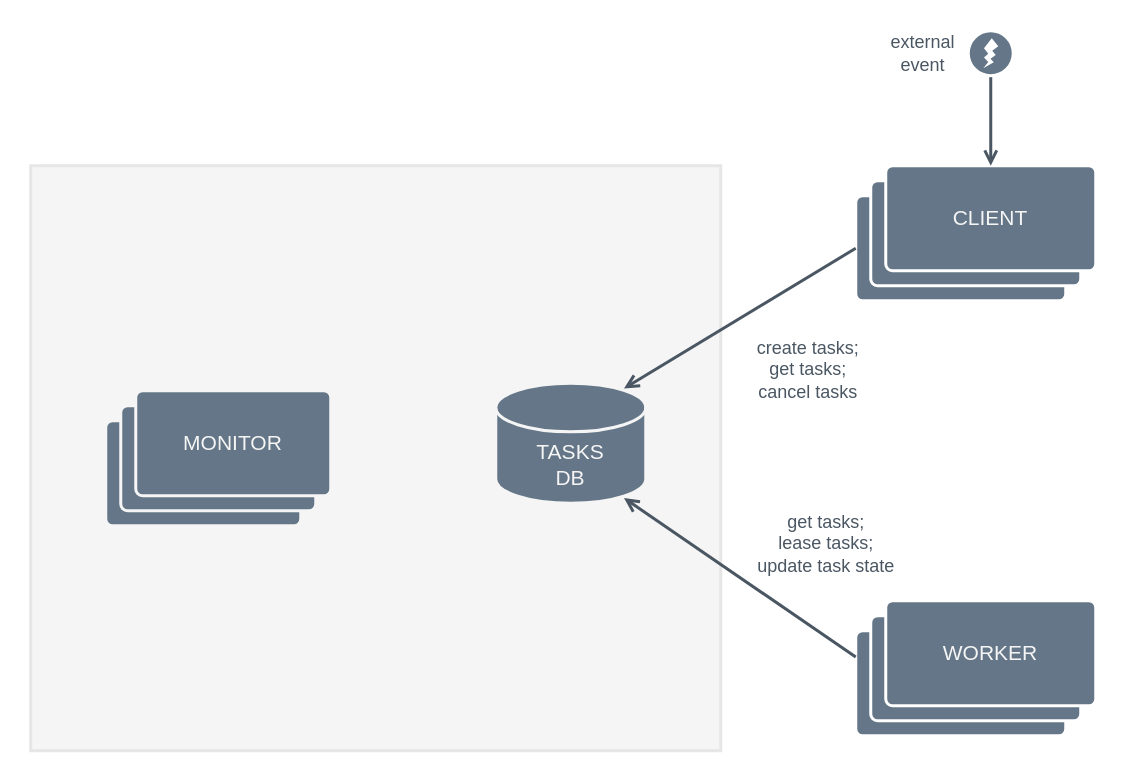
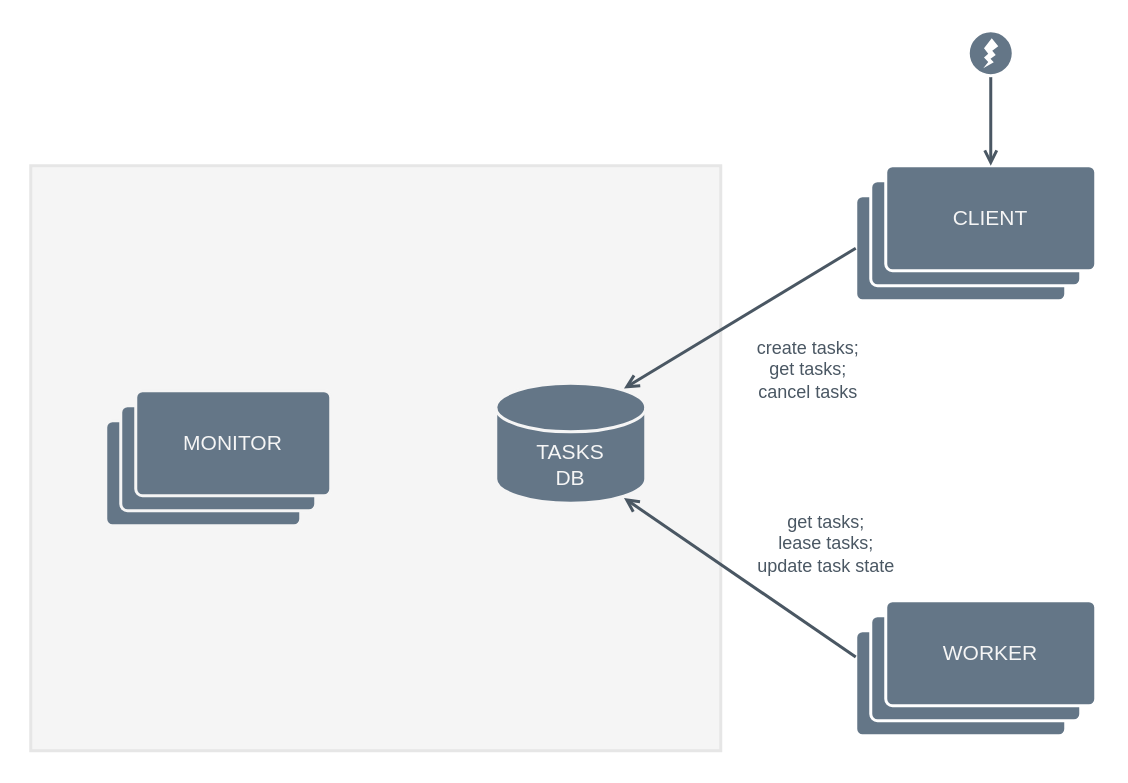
node "external event": removed
